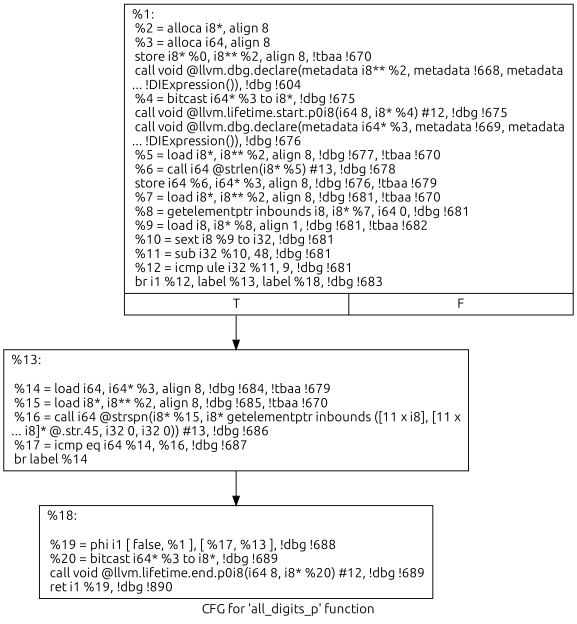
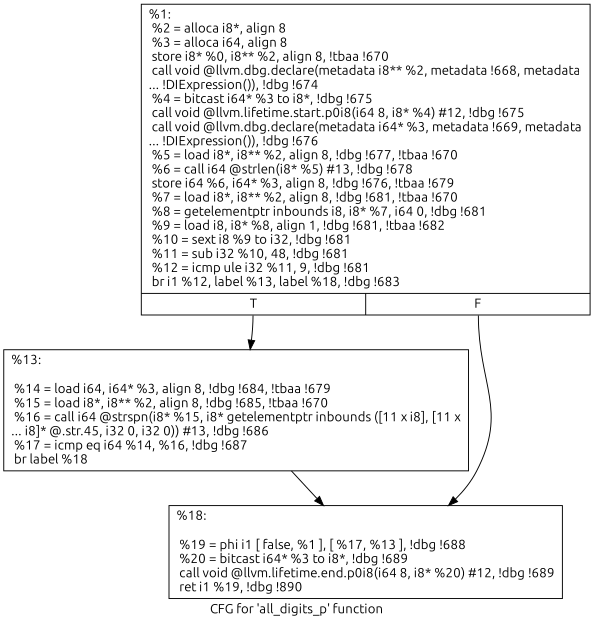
node "%1:": text "... !DIExpression()), !dbg !604" -> "... !DIExpression()), !dbg !674"
edge "%1:" -> "%18:": added
node "%13:": text "br label %14" -> "br label %18"
